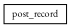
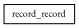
node "post_record": label "post_record" -> "record_record"
